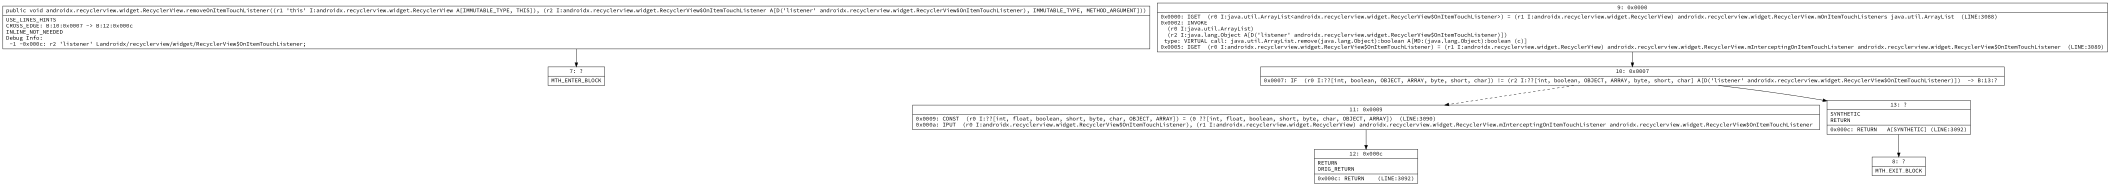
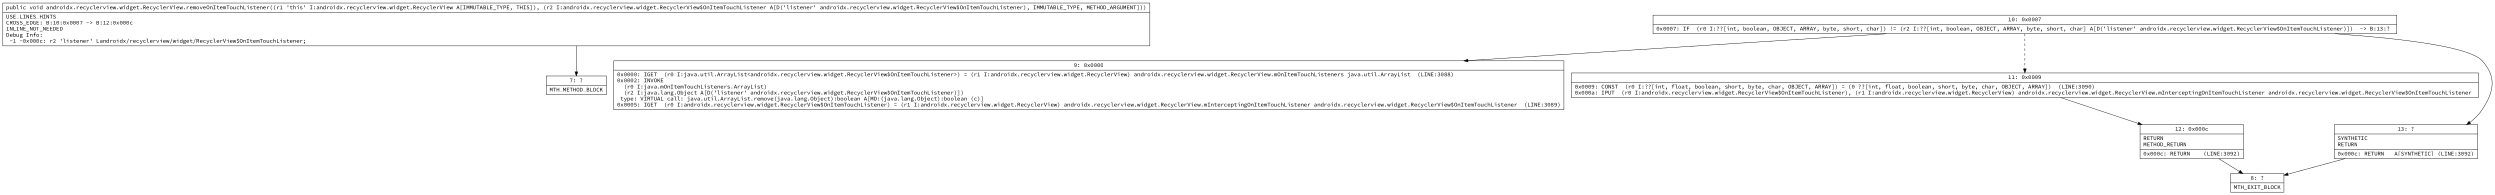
node "9: 0x0000": text "(r0 I:java.util.ArrayList)" -> "(r0 I:java.mOnItemTouchListeners.ArrayList)"
edge "9: 0x0000" -> "10: 0x0007": reversed
node "7: ?": text "MTH_ENTER_BLOCK" -> "MTH_METHOD_BLOCK"
edge "12: 0x000c" -> "8: ?": added
node "12: 0x000c": text "ORIG_RETURN" -> "METHOD_RETURN"
